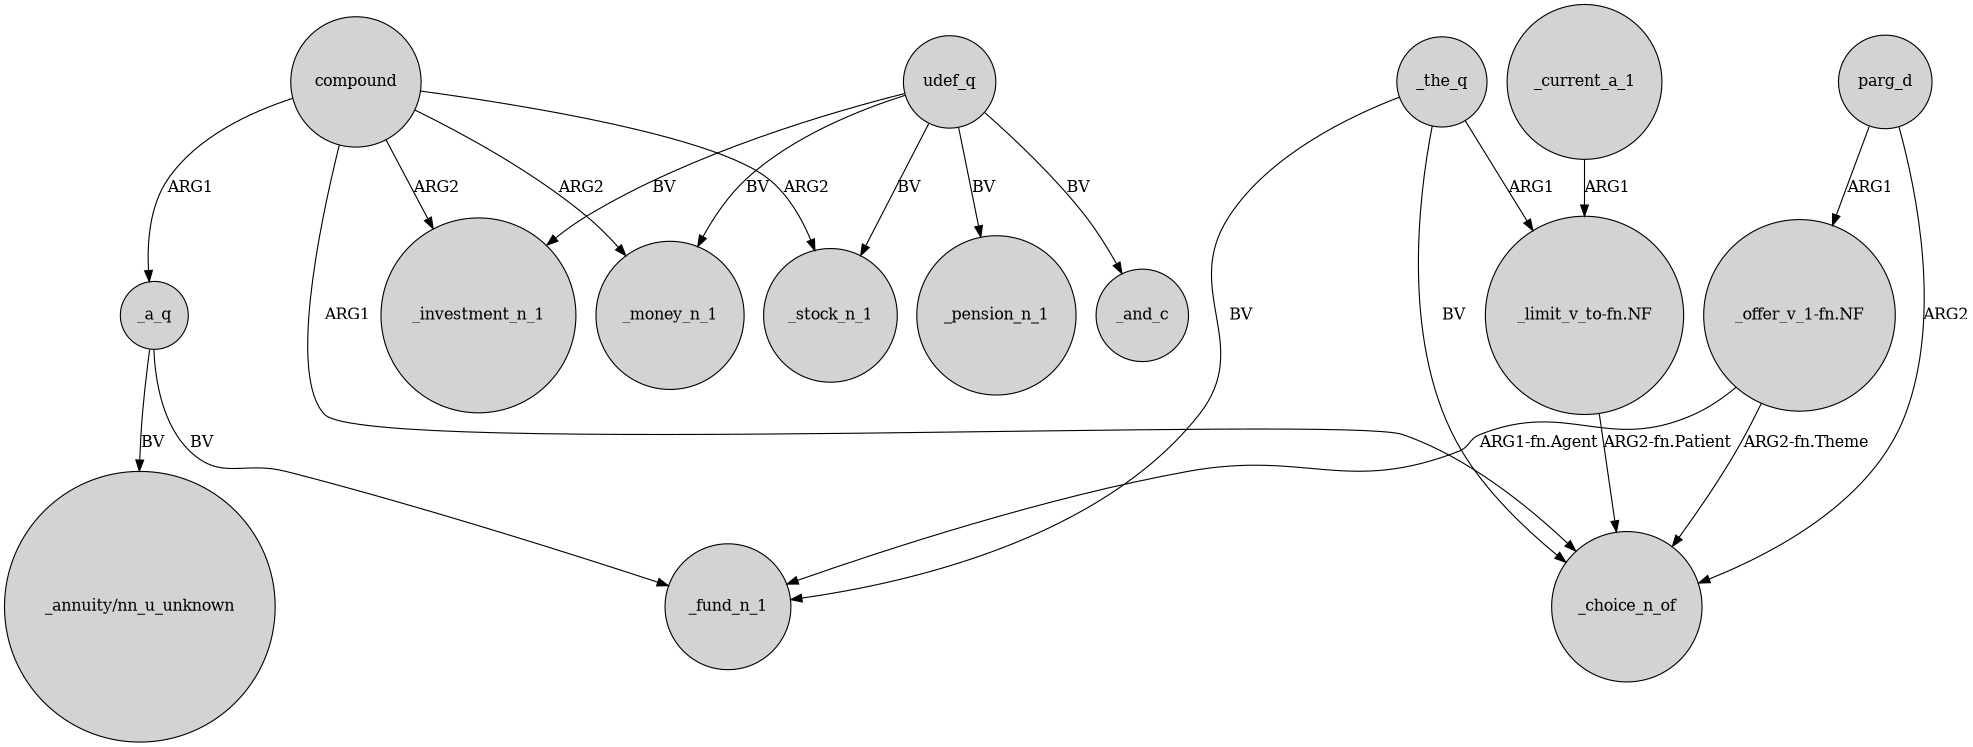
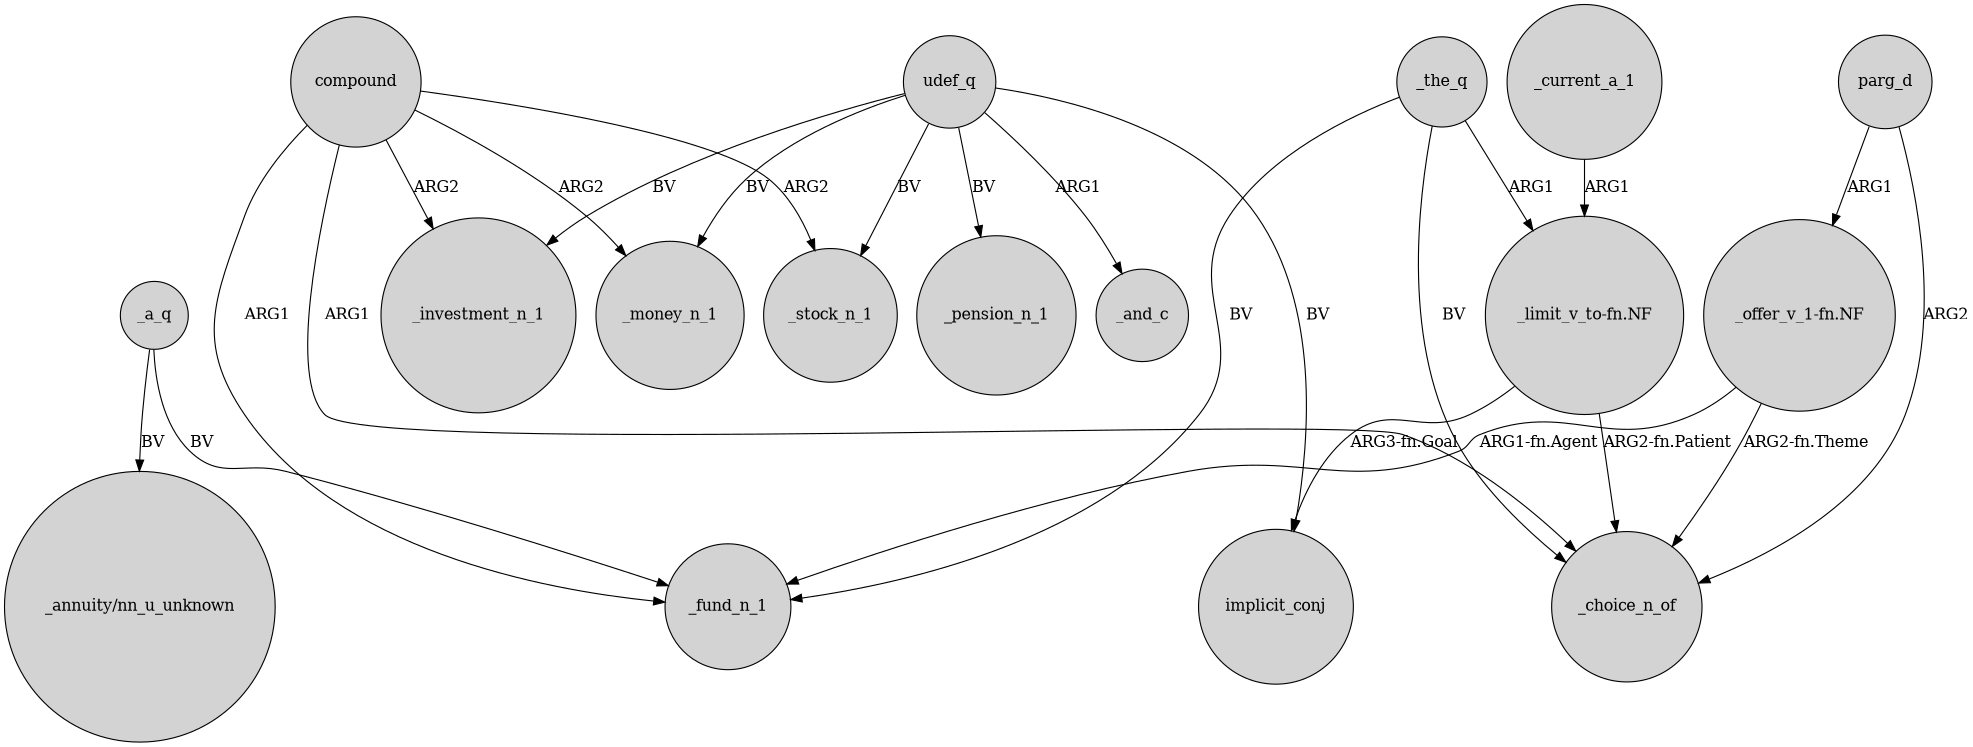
edge "compound" -> "_a_q": now "compound" -> "_fund_n_1"
edge "udef_q" -> "_and_c": label "BV" -> "ARG1"
node "implicit_conj": added
